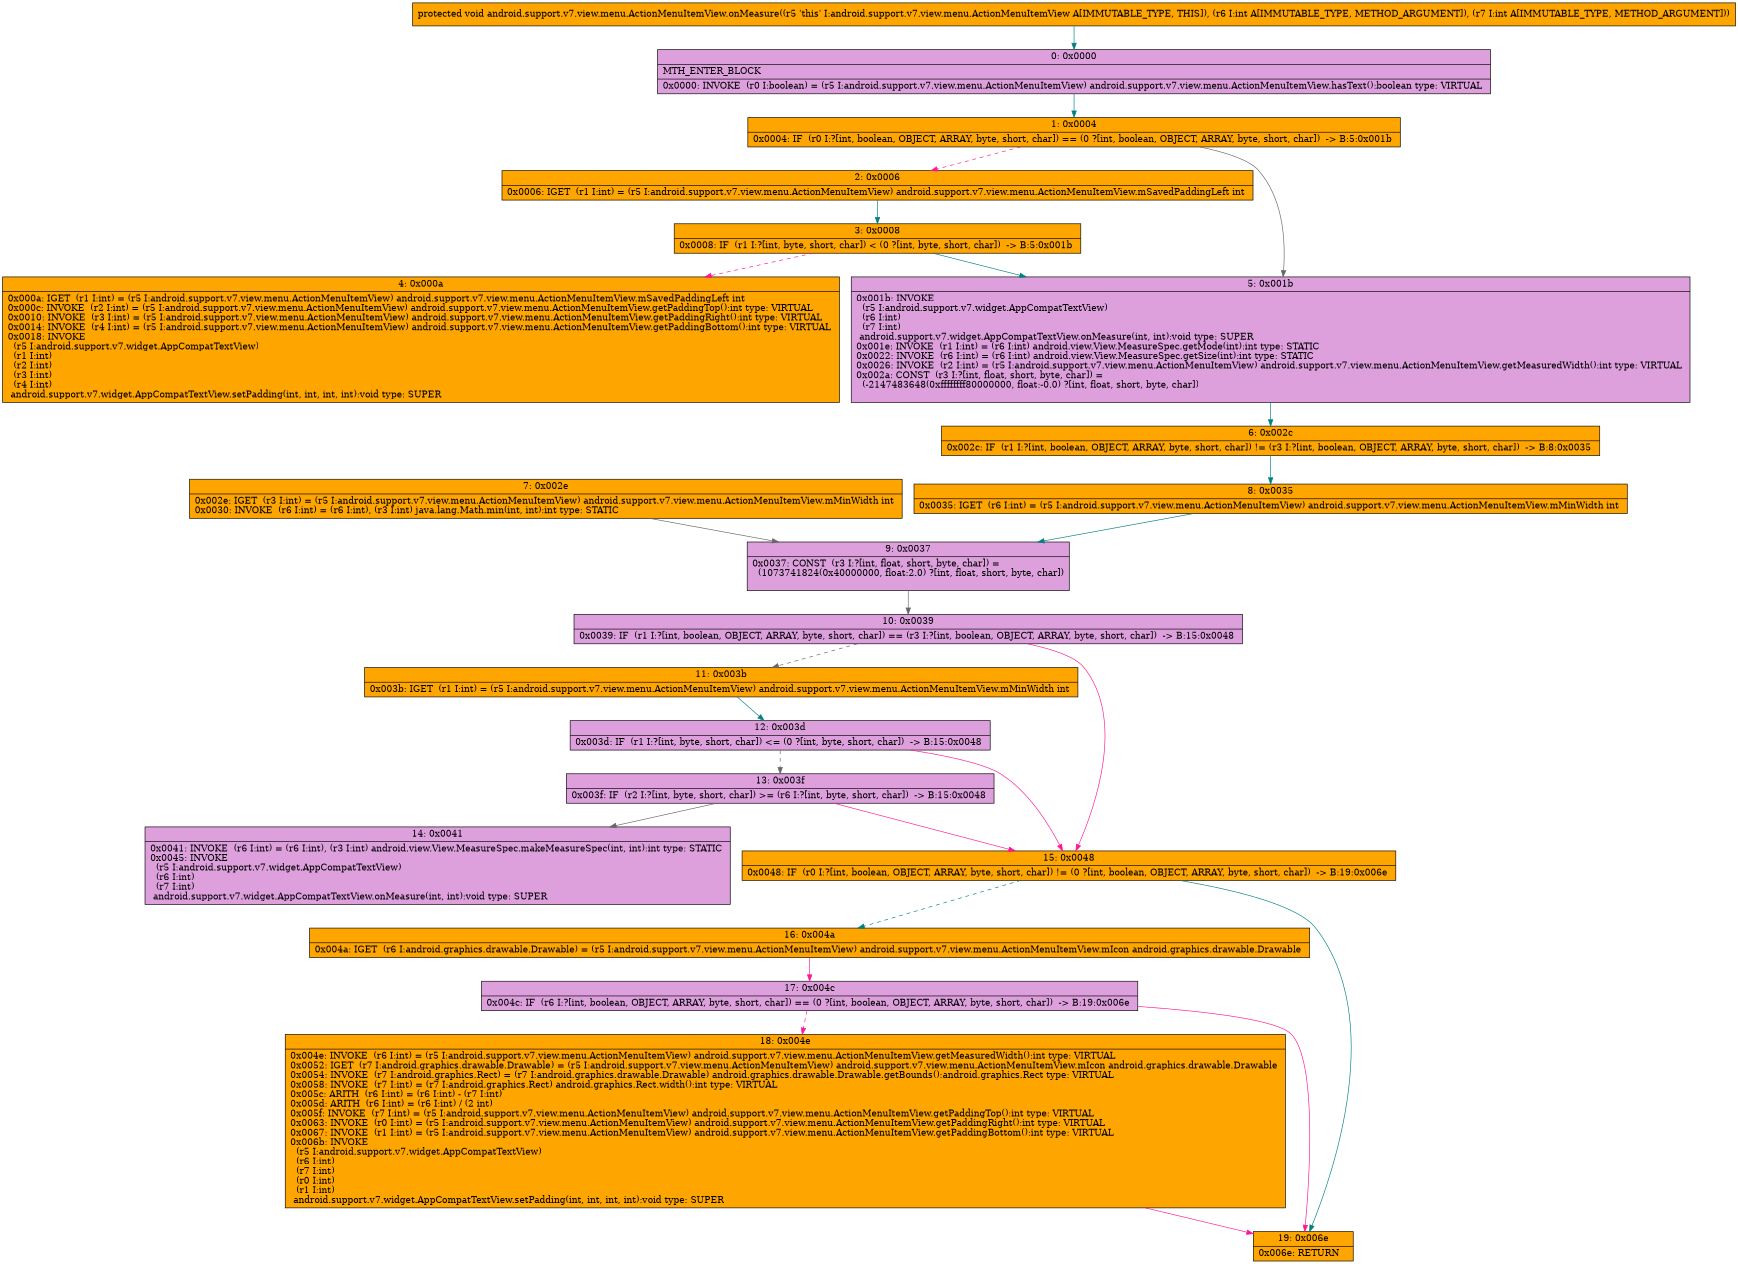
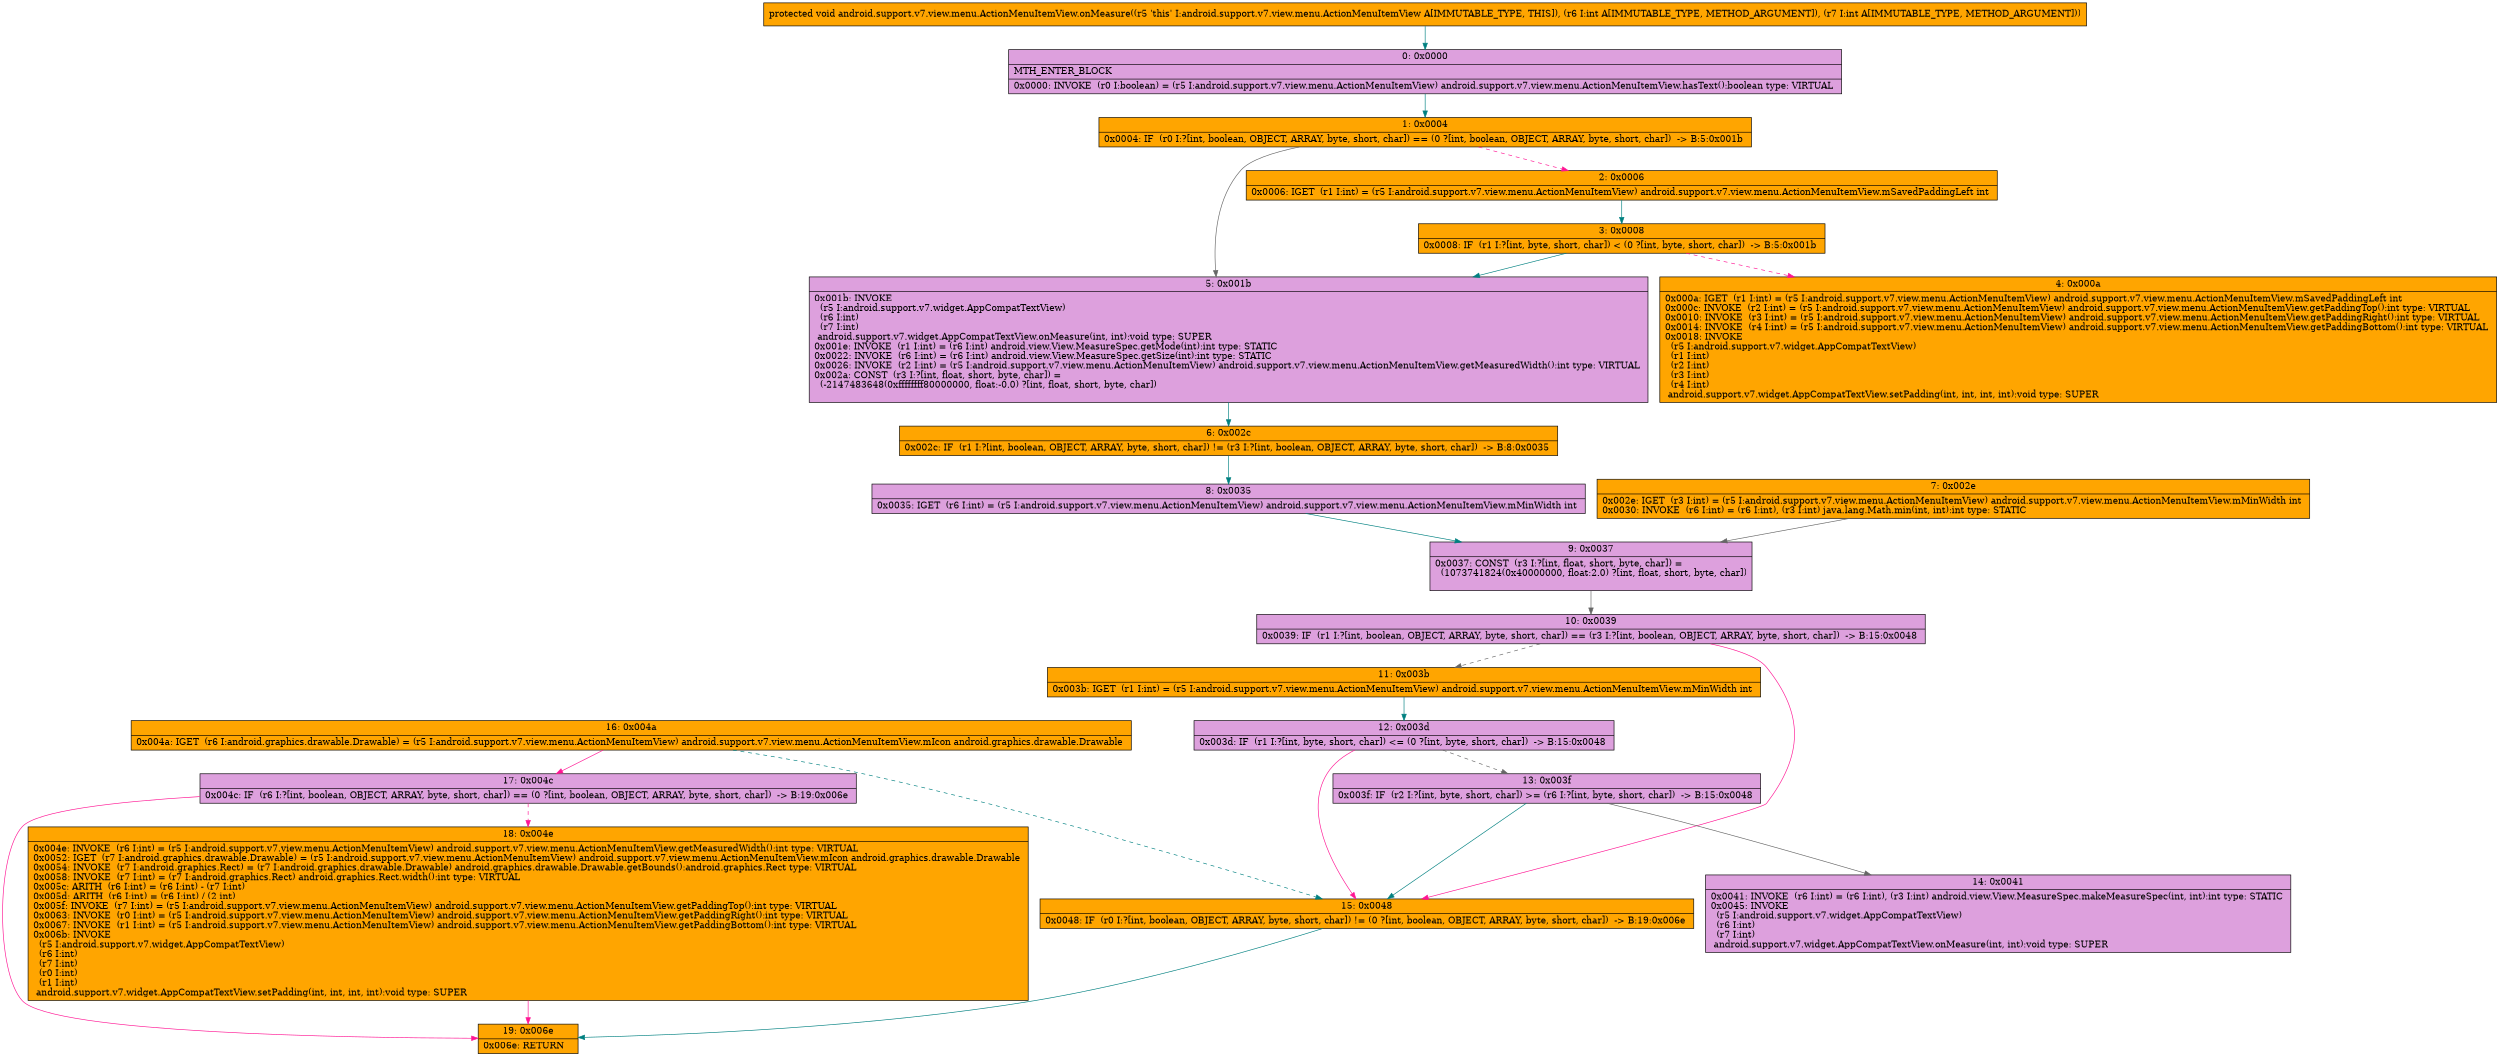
node "8: 0x0035": fillcolor orange -> plum
edge "13: 0x003f" -> "15: 0x0048": color deeppink -> teal
edge "15: 0x0048" -> "16: 0x004a": reversed
